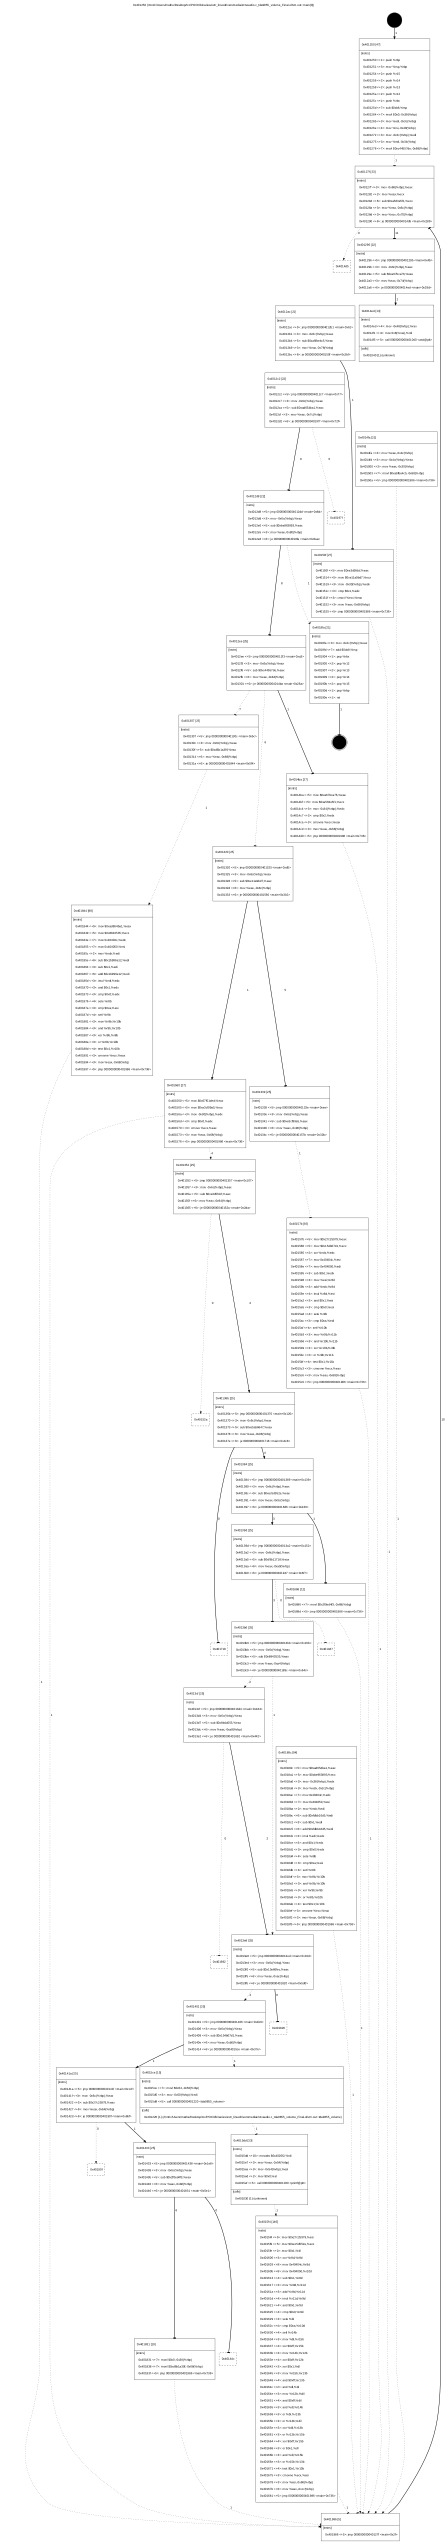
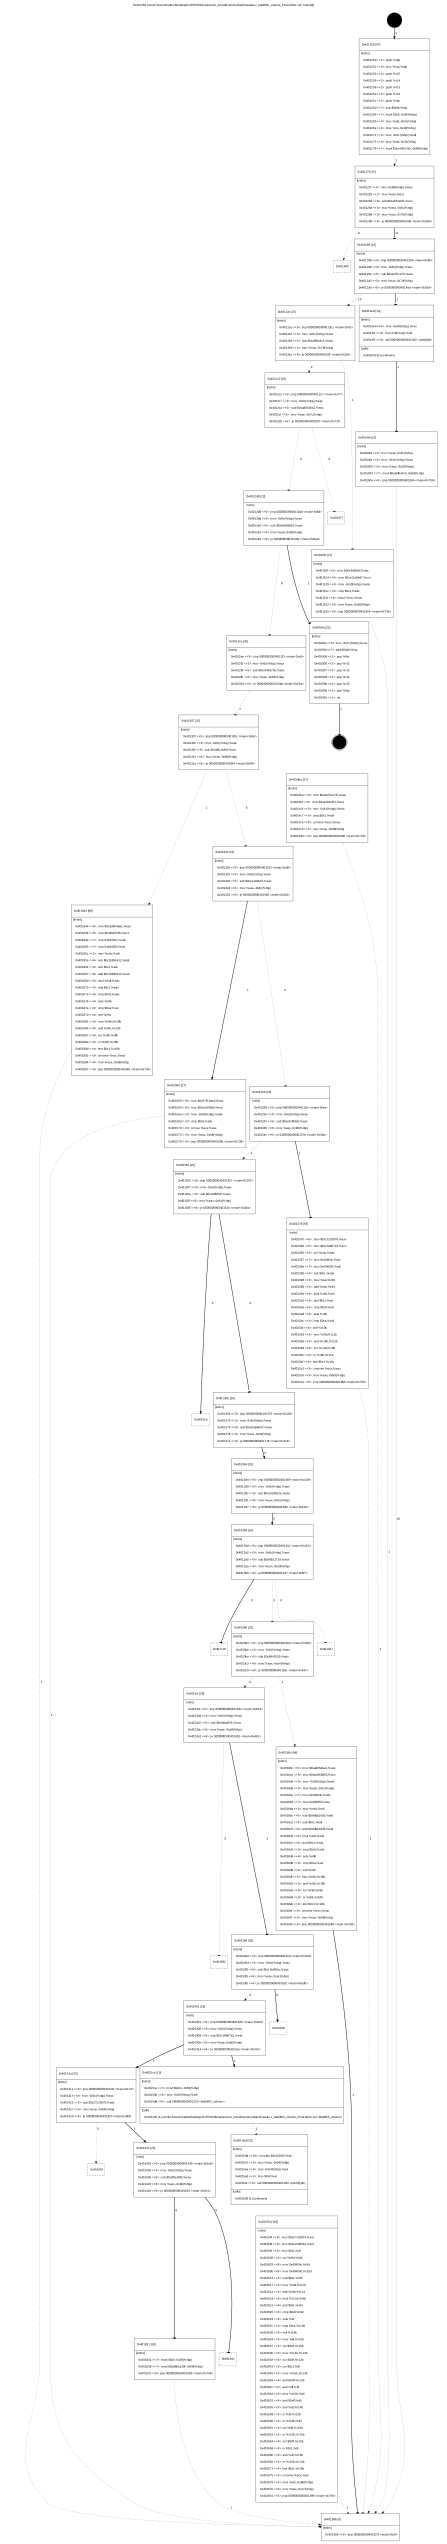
edge "0x401250 [47]" -> "0x40127f [23]": arrowhead tee -> normal
edge "0x401296 [22]" -> "0x4014ed [13]": arrowhead normal -> tee
edge "0x401296 [22]" -> "0x4012ac [22]": added, label "10"
edge "0x4012ac [22]" -> "0x4012c2 [22]": added, label "9"
edge "0x4014ed [13]" -> "0x4014fa [21]": added, label "1"
edge "0x4012ac [22]" -> "0x40150f [27]": style bold -> dotted
edge "0x4012c2 [22]" -> "0x4012d8 [22]": style bold -> dotted
edge "0x4012d8 [22]" -> "0x4018fa [21]": style dotted -> bold
edge "0x4012d8 [22]" -> "0x4012ee [25]": style bold -> dotted
edge "0x4012ee [25]" -> "0x4014ba [27]": removed, label "1"
edge "0x4012ee [25]" -> "0x401320 [25]": now "0x401307 [25]" -> "0x401320 [25]"
edge "0x401320 [25]" -> "0x401339 [25]": style bold -> dotted
edge "0x401560 [27]" -> "0x401352 [25]": now "0x401339 [25]" -> "0x401352 [25]"
edge "0x401339 [25]" -> "0x40157b [83]": style dotted -> bold
edge "0x401352 [25]" -> "0x40136b [25]": arrowhead normal -> tee
edge "0x401352 [25]" -> "0x40152a": style dotted -> bold
edge "0x401986 [5]" -> "0x40127f [23]": removed, label "10"
edge "0x4014fa [21]" -> "0x401986 [5]": label " 1" -> " 10"
edge "0x40136b [25]" -> "0x401718": now "0x40139d [25]" -> "0x401718"
edge "0x40139d [25]" -> "0x4013b6 [25]": style bold -> dotted
node "0x401686 [12]": removed
edge "0x4013b6 [25]" -> "0x4013e8 [25]": now "0x4013b6 [25]" -> "0x40189c [94]"
edge "0x4013e8 [25]" -> "0x401820": arrowhead tee -> normal
edge "0x401401 [25]" -> "0x4015ce [15]": style dotted -> bold
edge "0x4015dd [23]" -> "0x4015f4 [146]": removed, label "1"
edge "0x40189c [94]" -> "0x401986 [5]": style dotted -> bold
edge "0x401831 [19]" -> "0x401986 [5]": arrowhead tee -> normal
